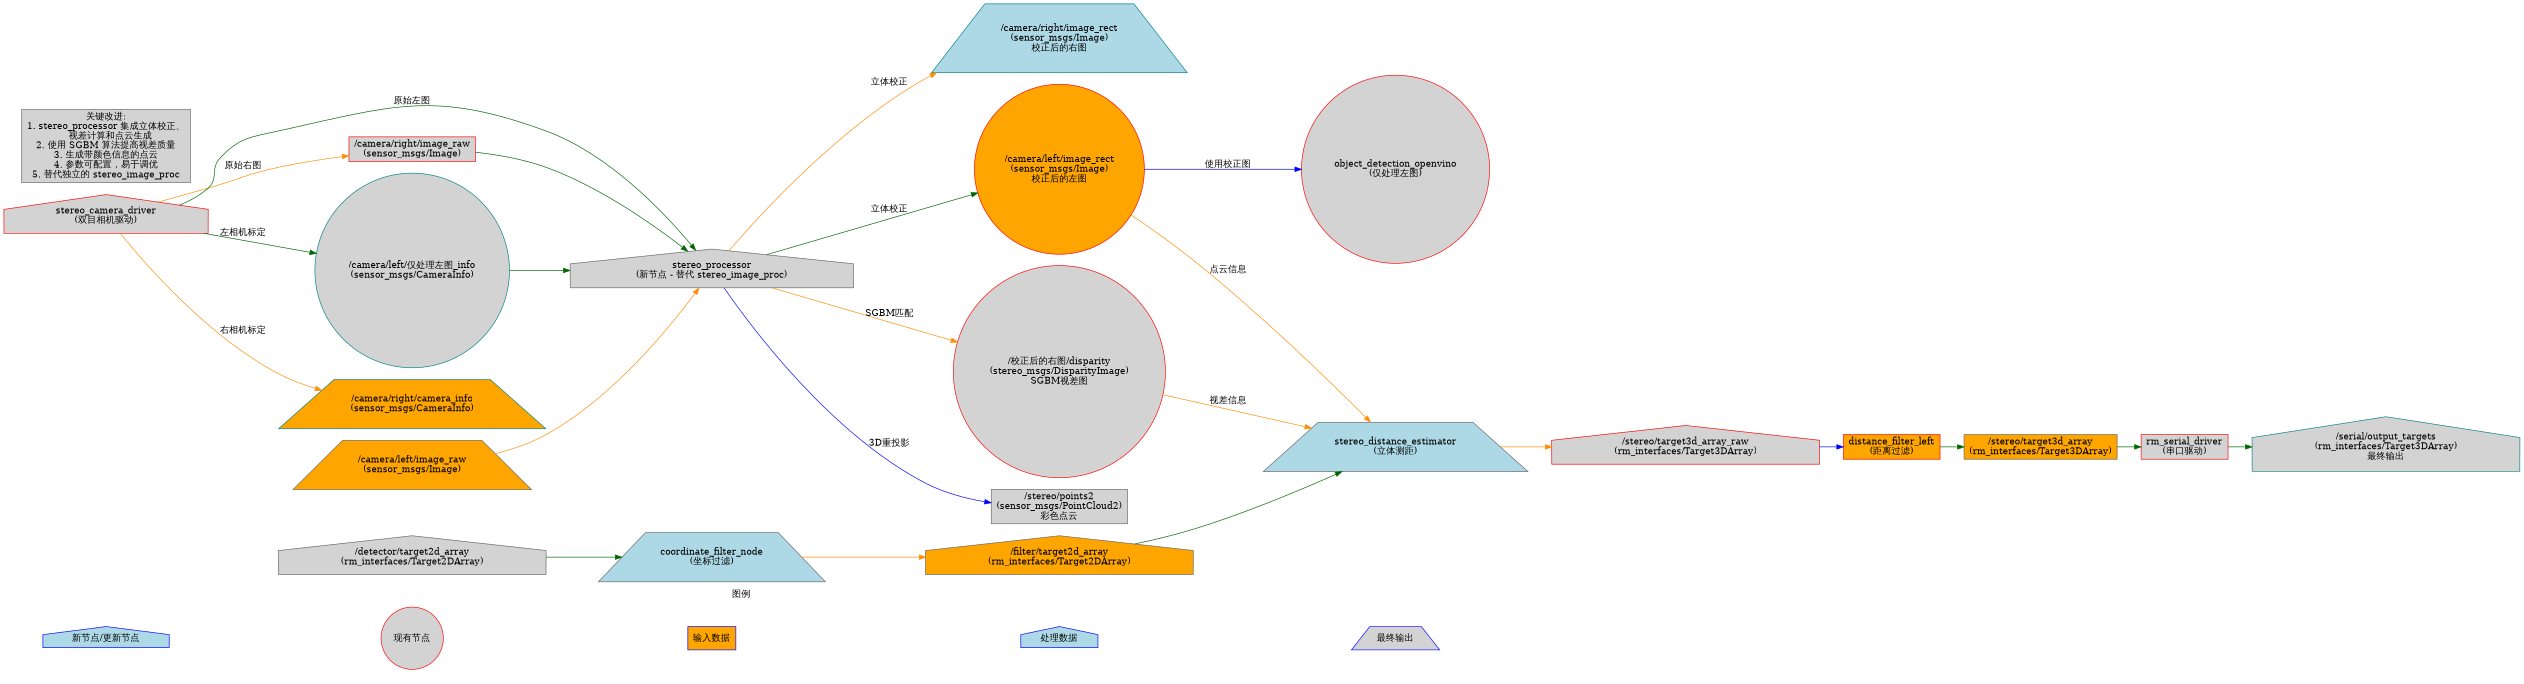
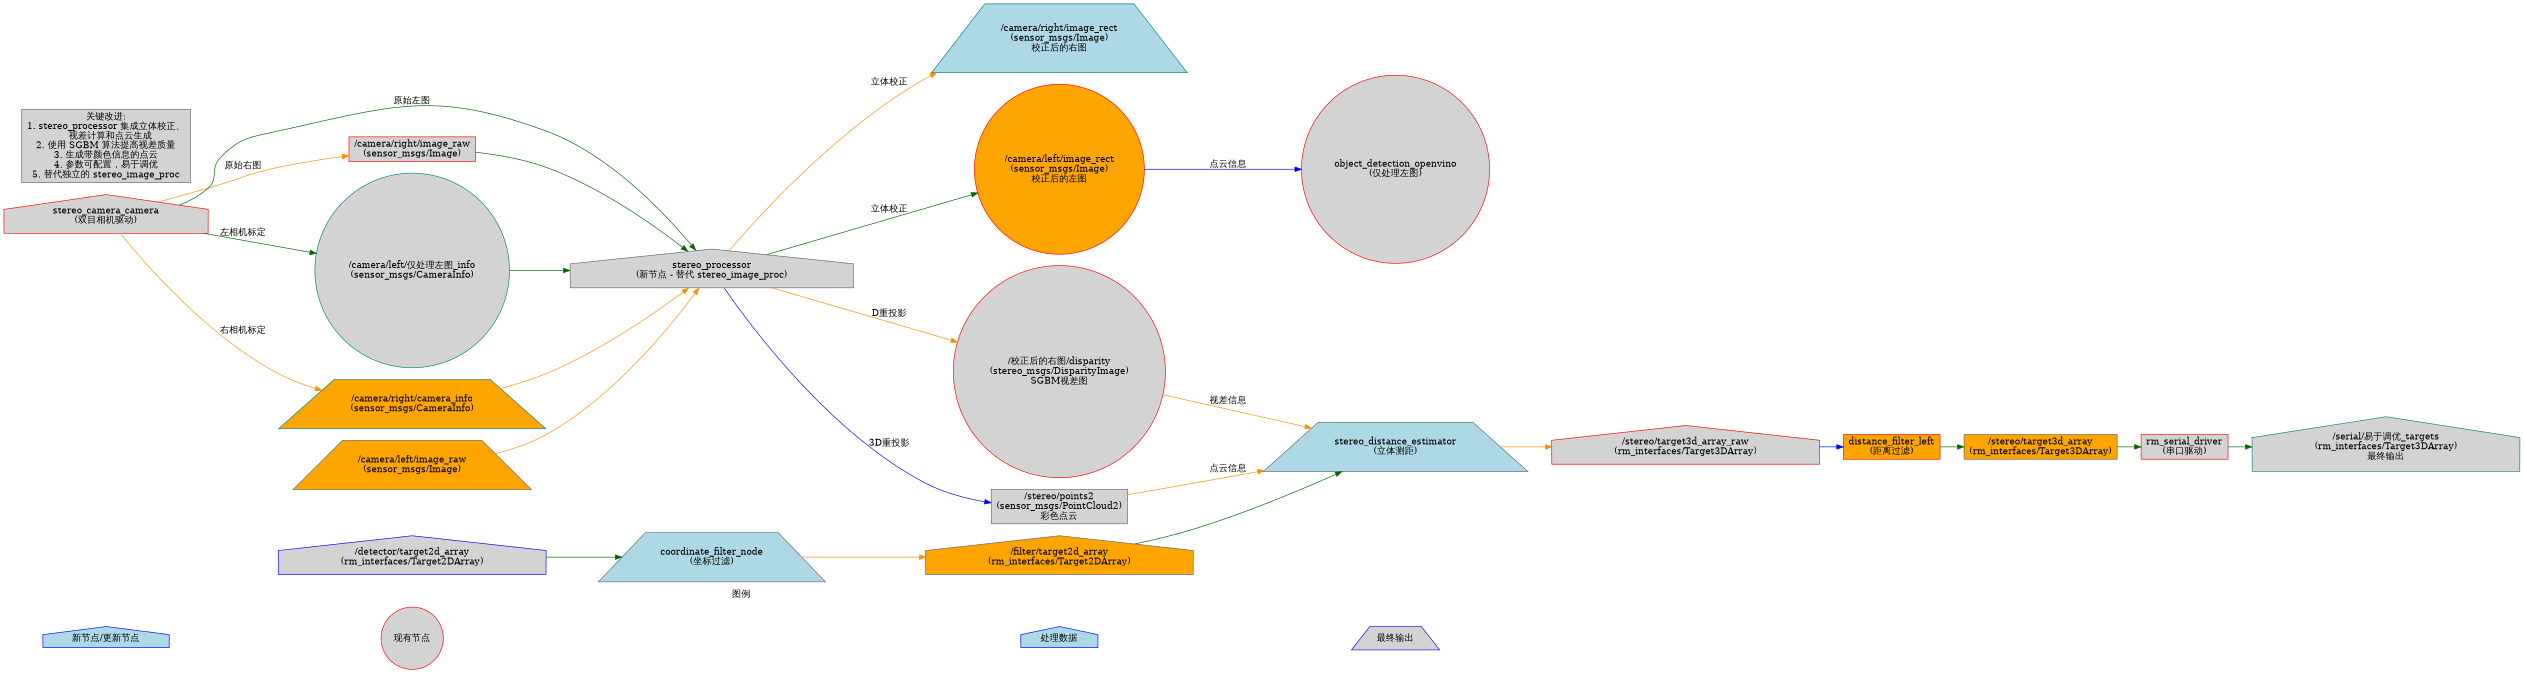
edge "/camera/left/image_rect (sensor_msgs/Image) 校正后的左图" -> "object_detection_openvino (仅处理左图)": label "使用校正图" -> "点云信息"
node "stereo_camera_driver (双目相机驱动)": label "stereo_camera_driver (双目相机驱动)" -> "stereo_camera_camera (双目相机驱动)"
edge "/camera/left/image_rect (sensor_msgs/Image) 校正后的左图" -> "stereo_distance_estimator (立体测距)": now "/stereo/points2 (sensor_msgs/PointCloud2) 彩色点云" -> "stereo_distance_estimator (立体测距)"
edge "stereo_processor (新节点 - 替代 stereo_image_proc)" -> "/校正后的右图/disparity (stereo_msgs/DisparityImage) SGBM视差图": label "SGBM匹配" -> "D重投影"
edge "/camera/right/camera_info (sensor_msgs/CameraInfo)" -> "stereo_processor (新节点 - 替代 stereo_image_proc)": added
node "/serial/output_targets (rm_interfaces/Target3DArray) 最终输出": label "/serial/output_targets (rm_interfaces/Target3DArray) 最终输出" -> "/serial/易于调优_targets (rm_interfaces/Target3DArray) 最终输出"
node "/detector/target2d_array (rm_interfaces/Target2DArray)": color gray40 -> blue
node "输入数据": removed
